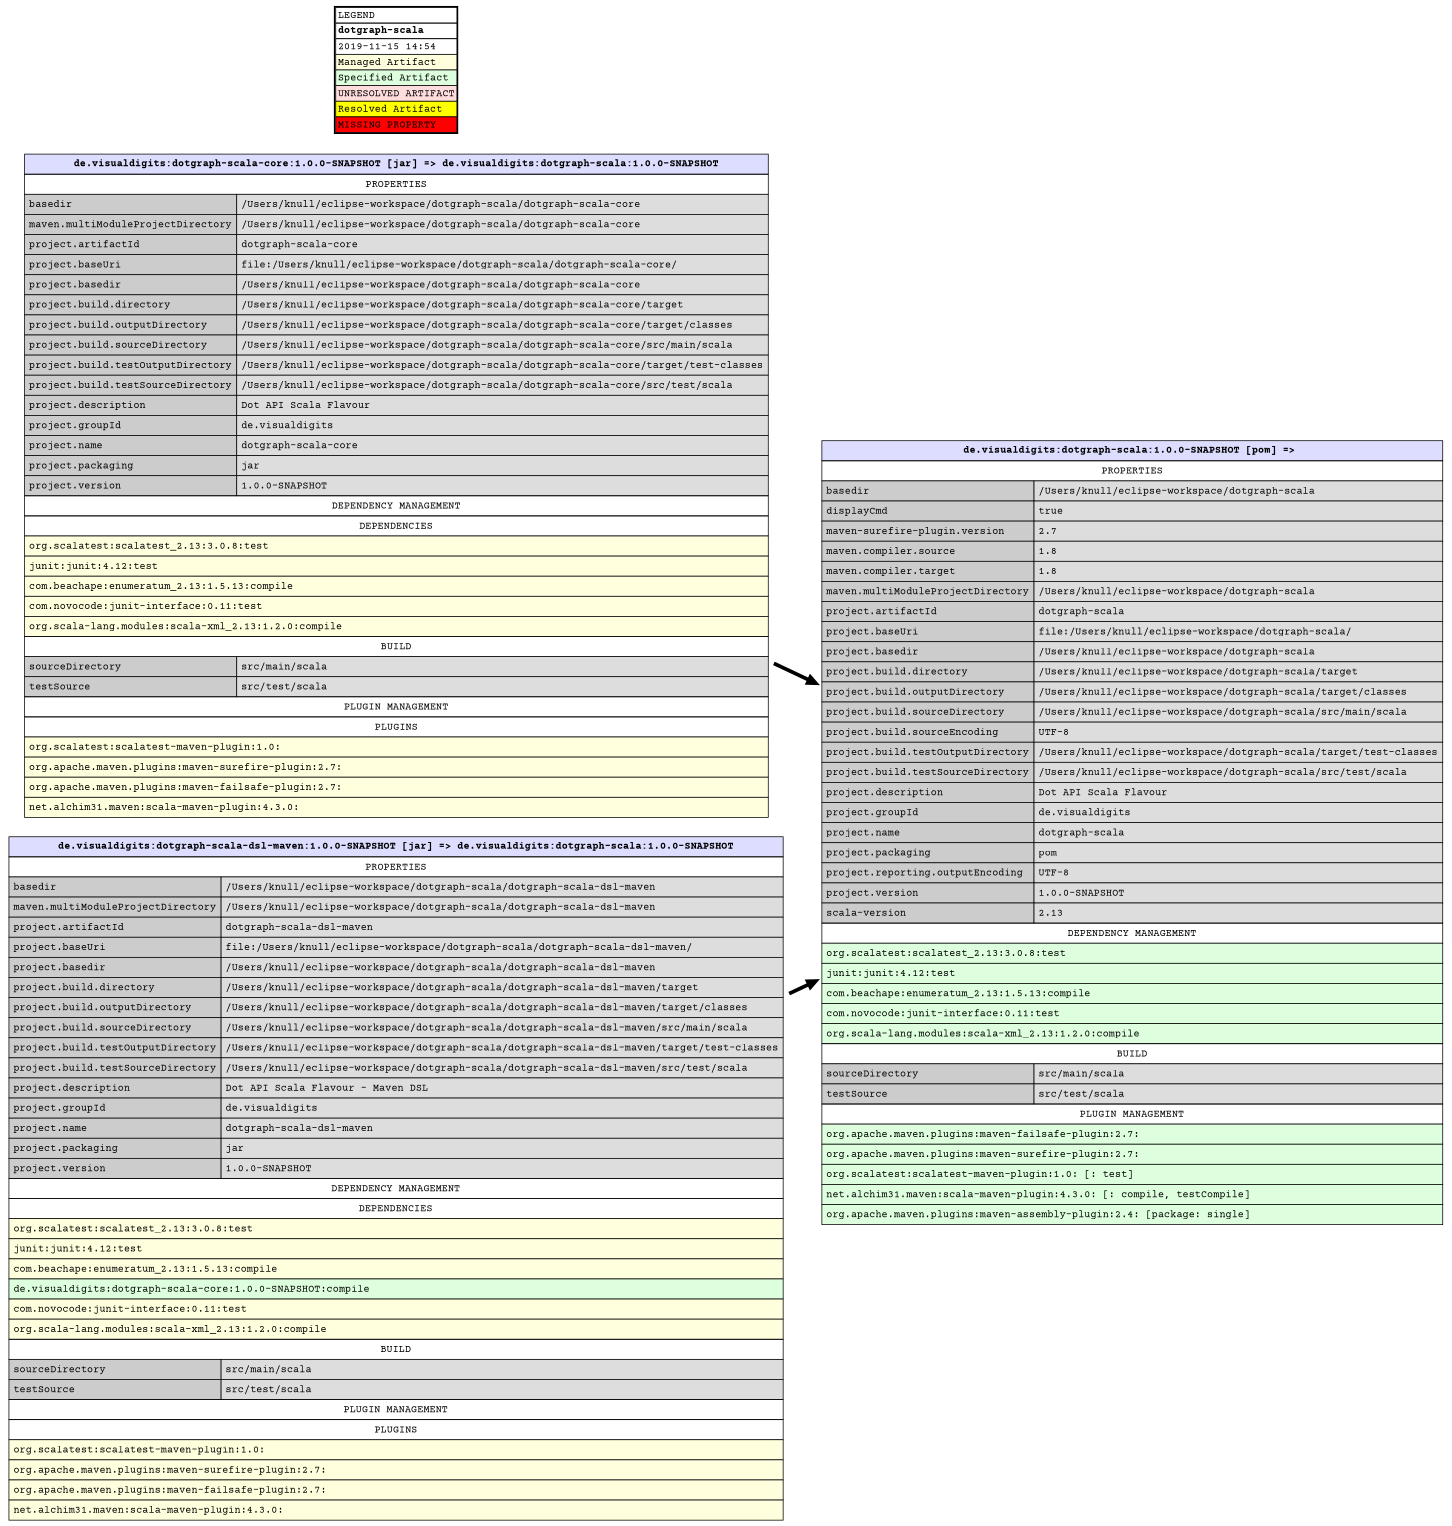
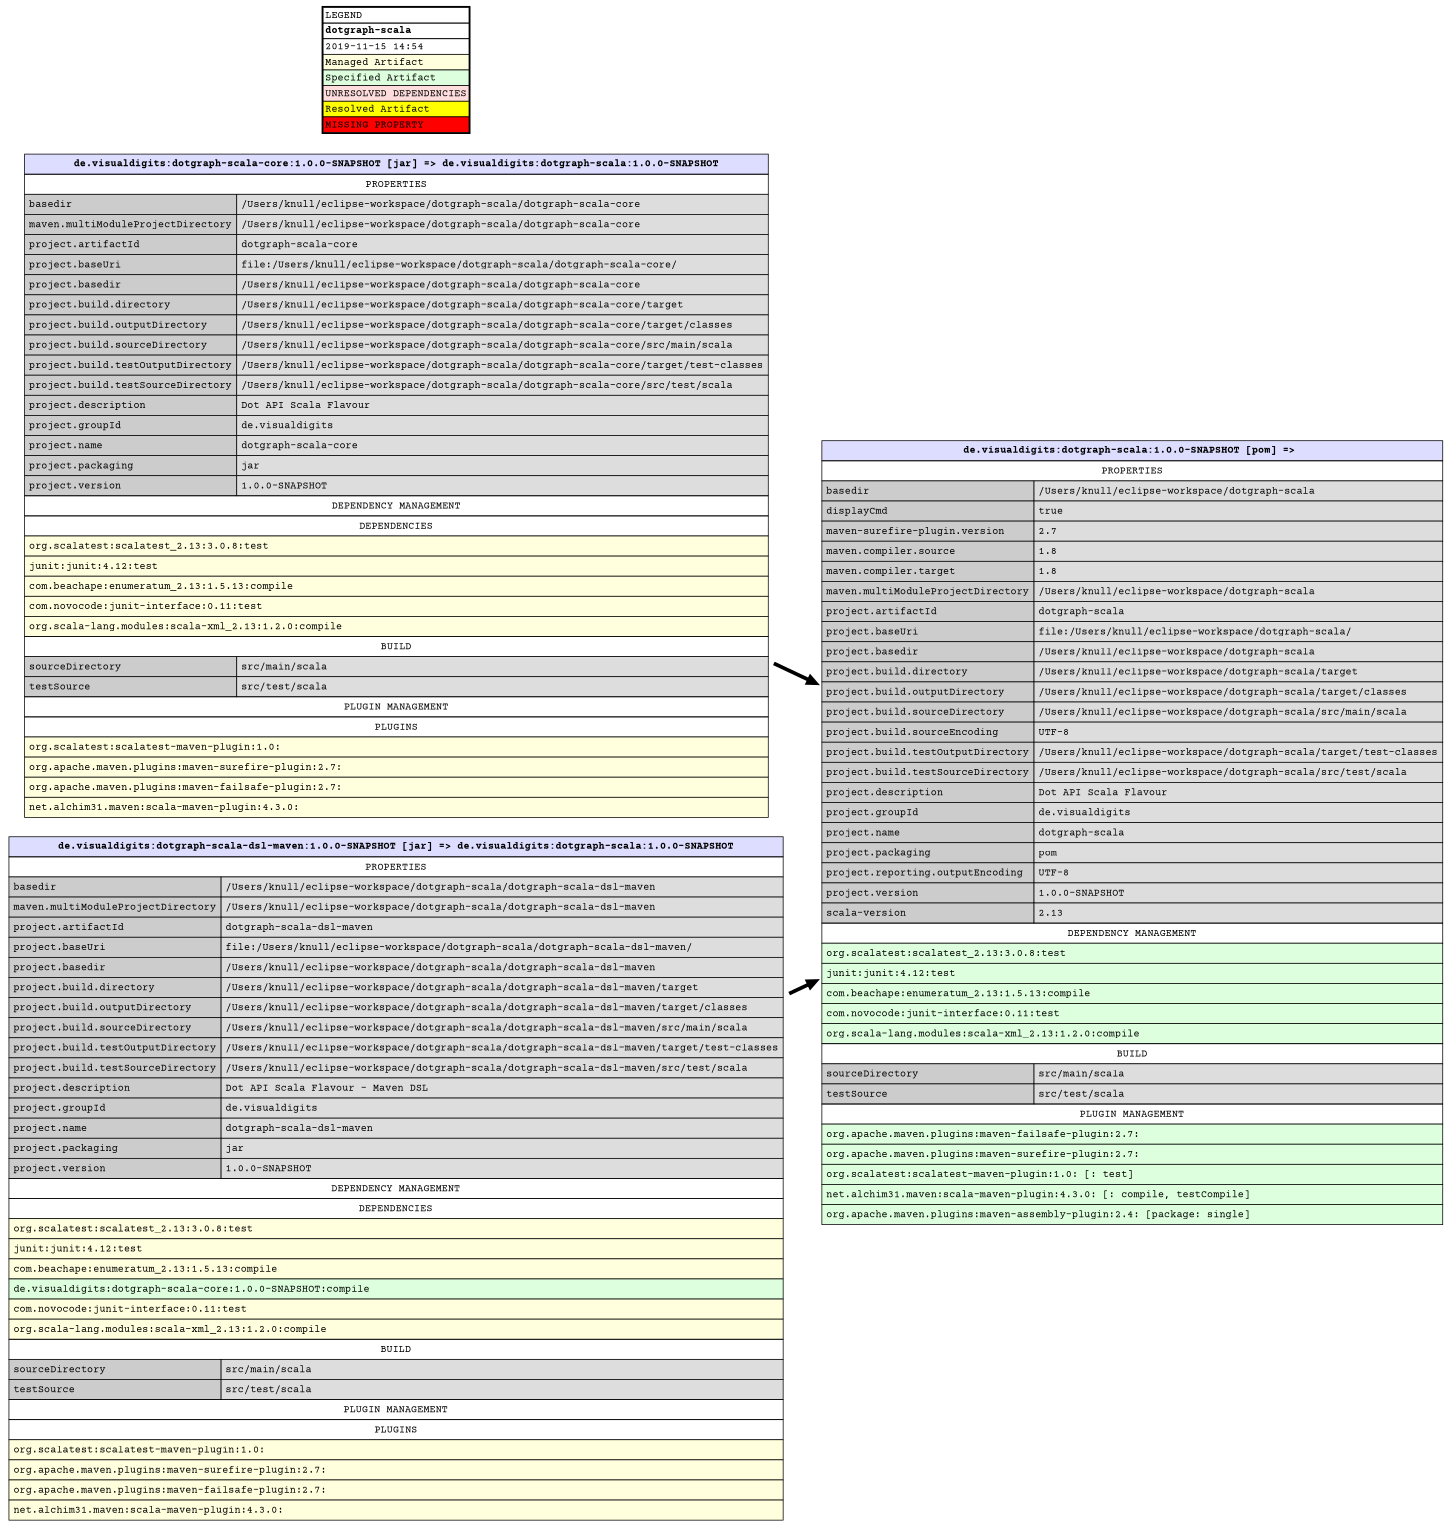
node "LEGEND": text "UNRESOLVED ARTIFACT" -> "UNRESOLVED DEPENDENCIES"
